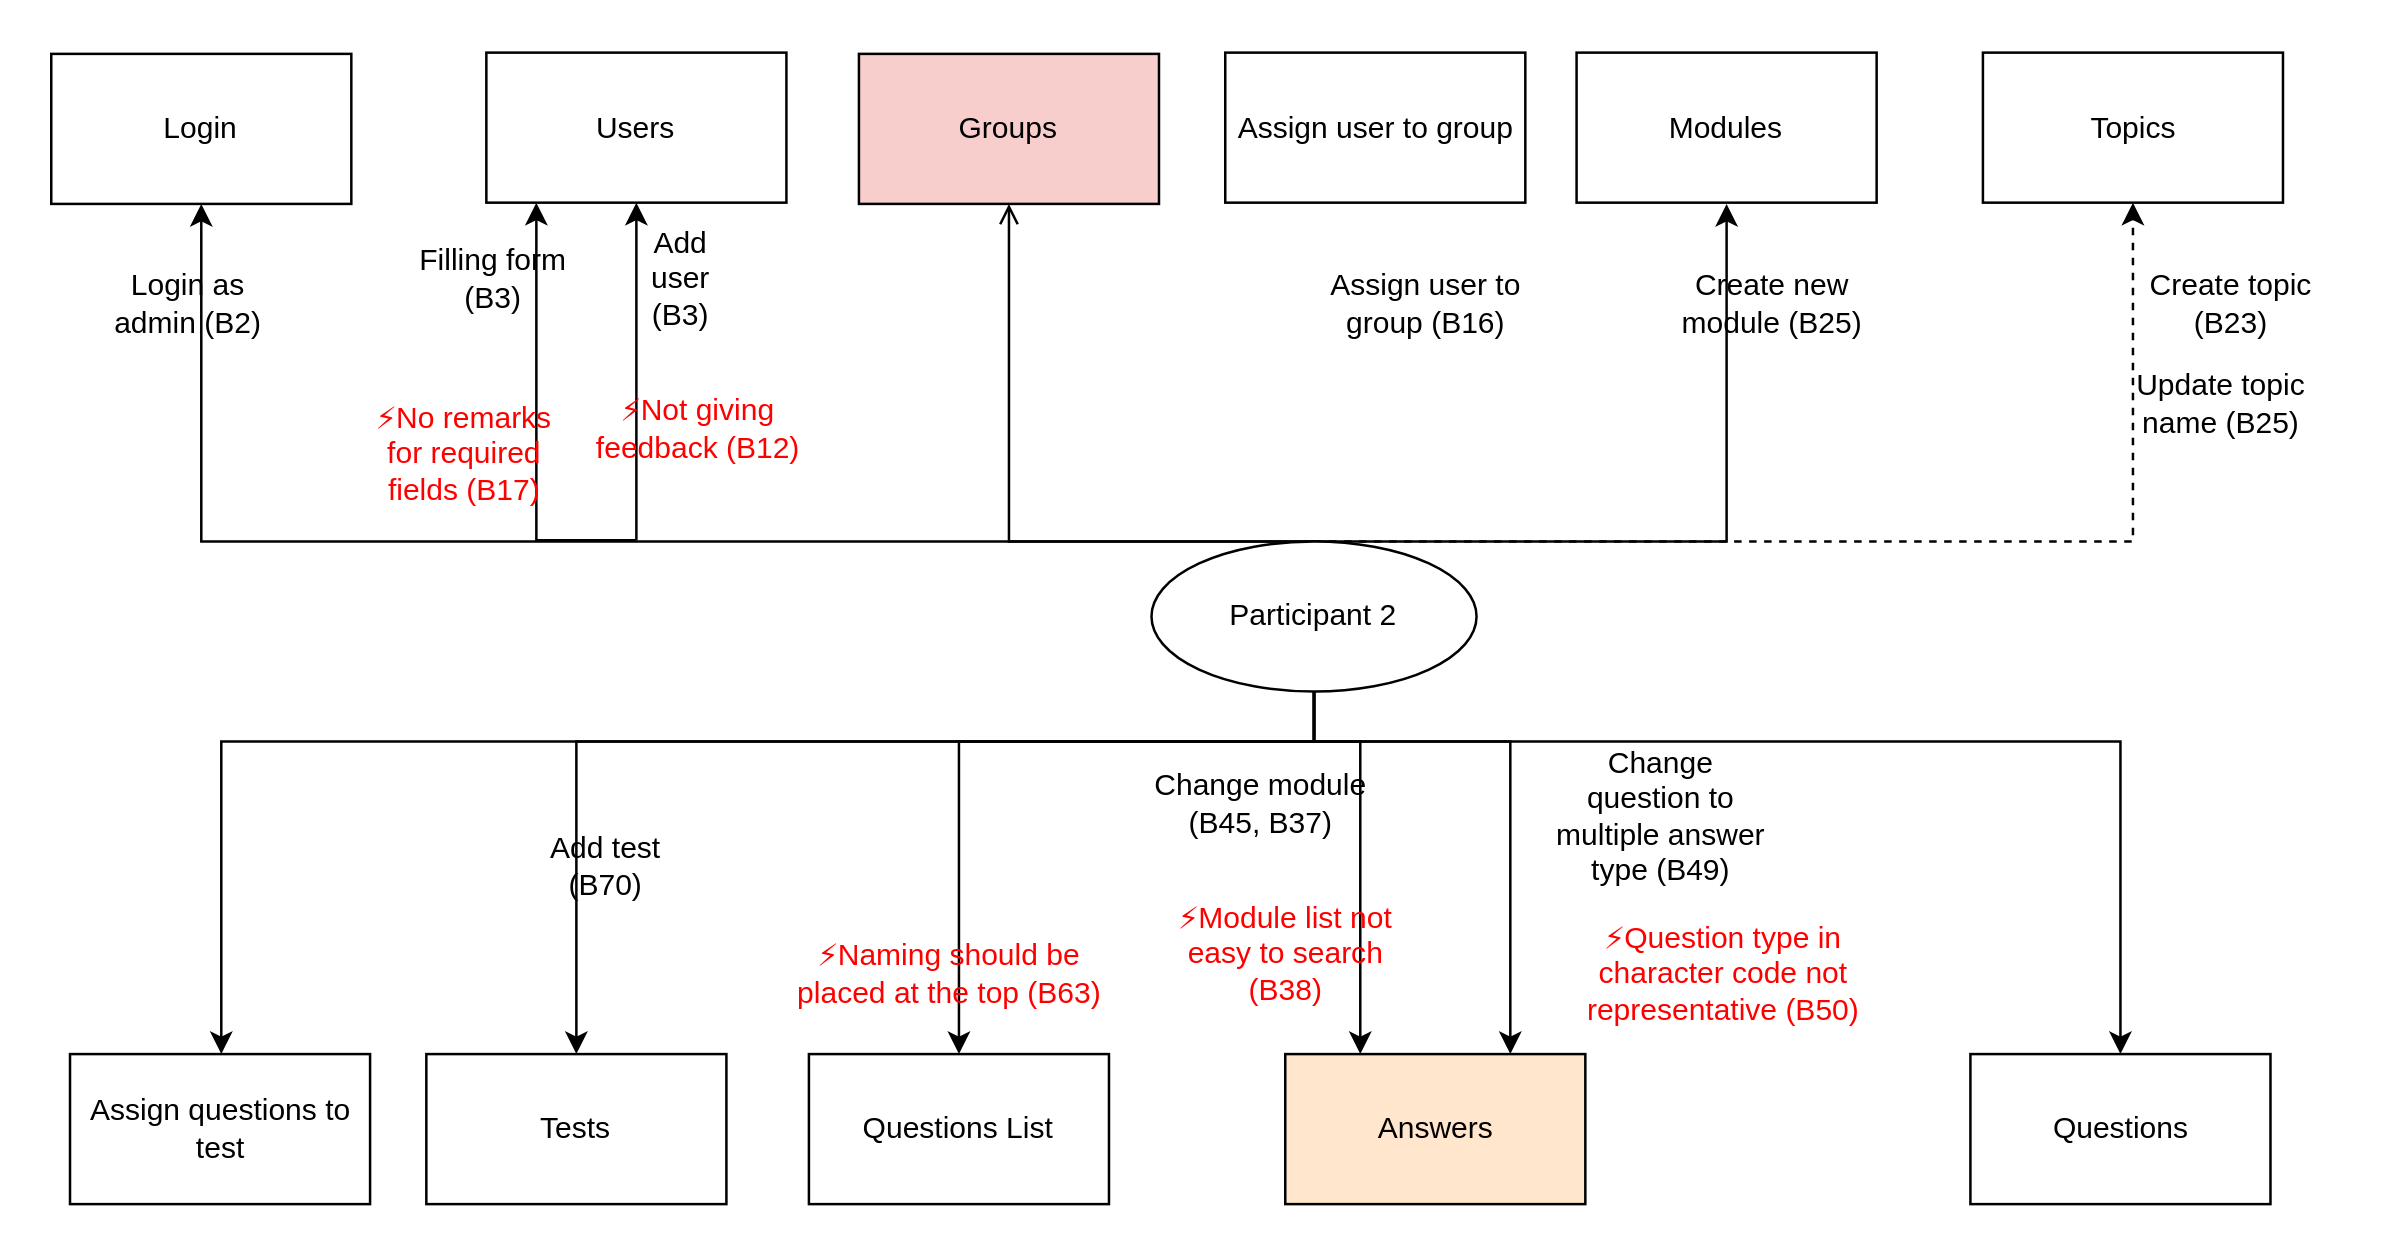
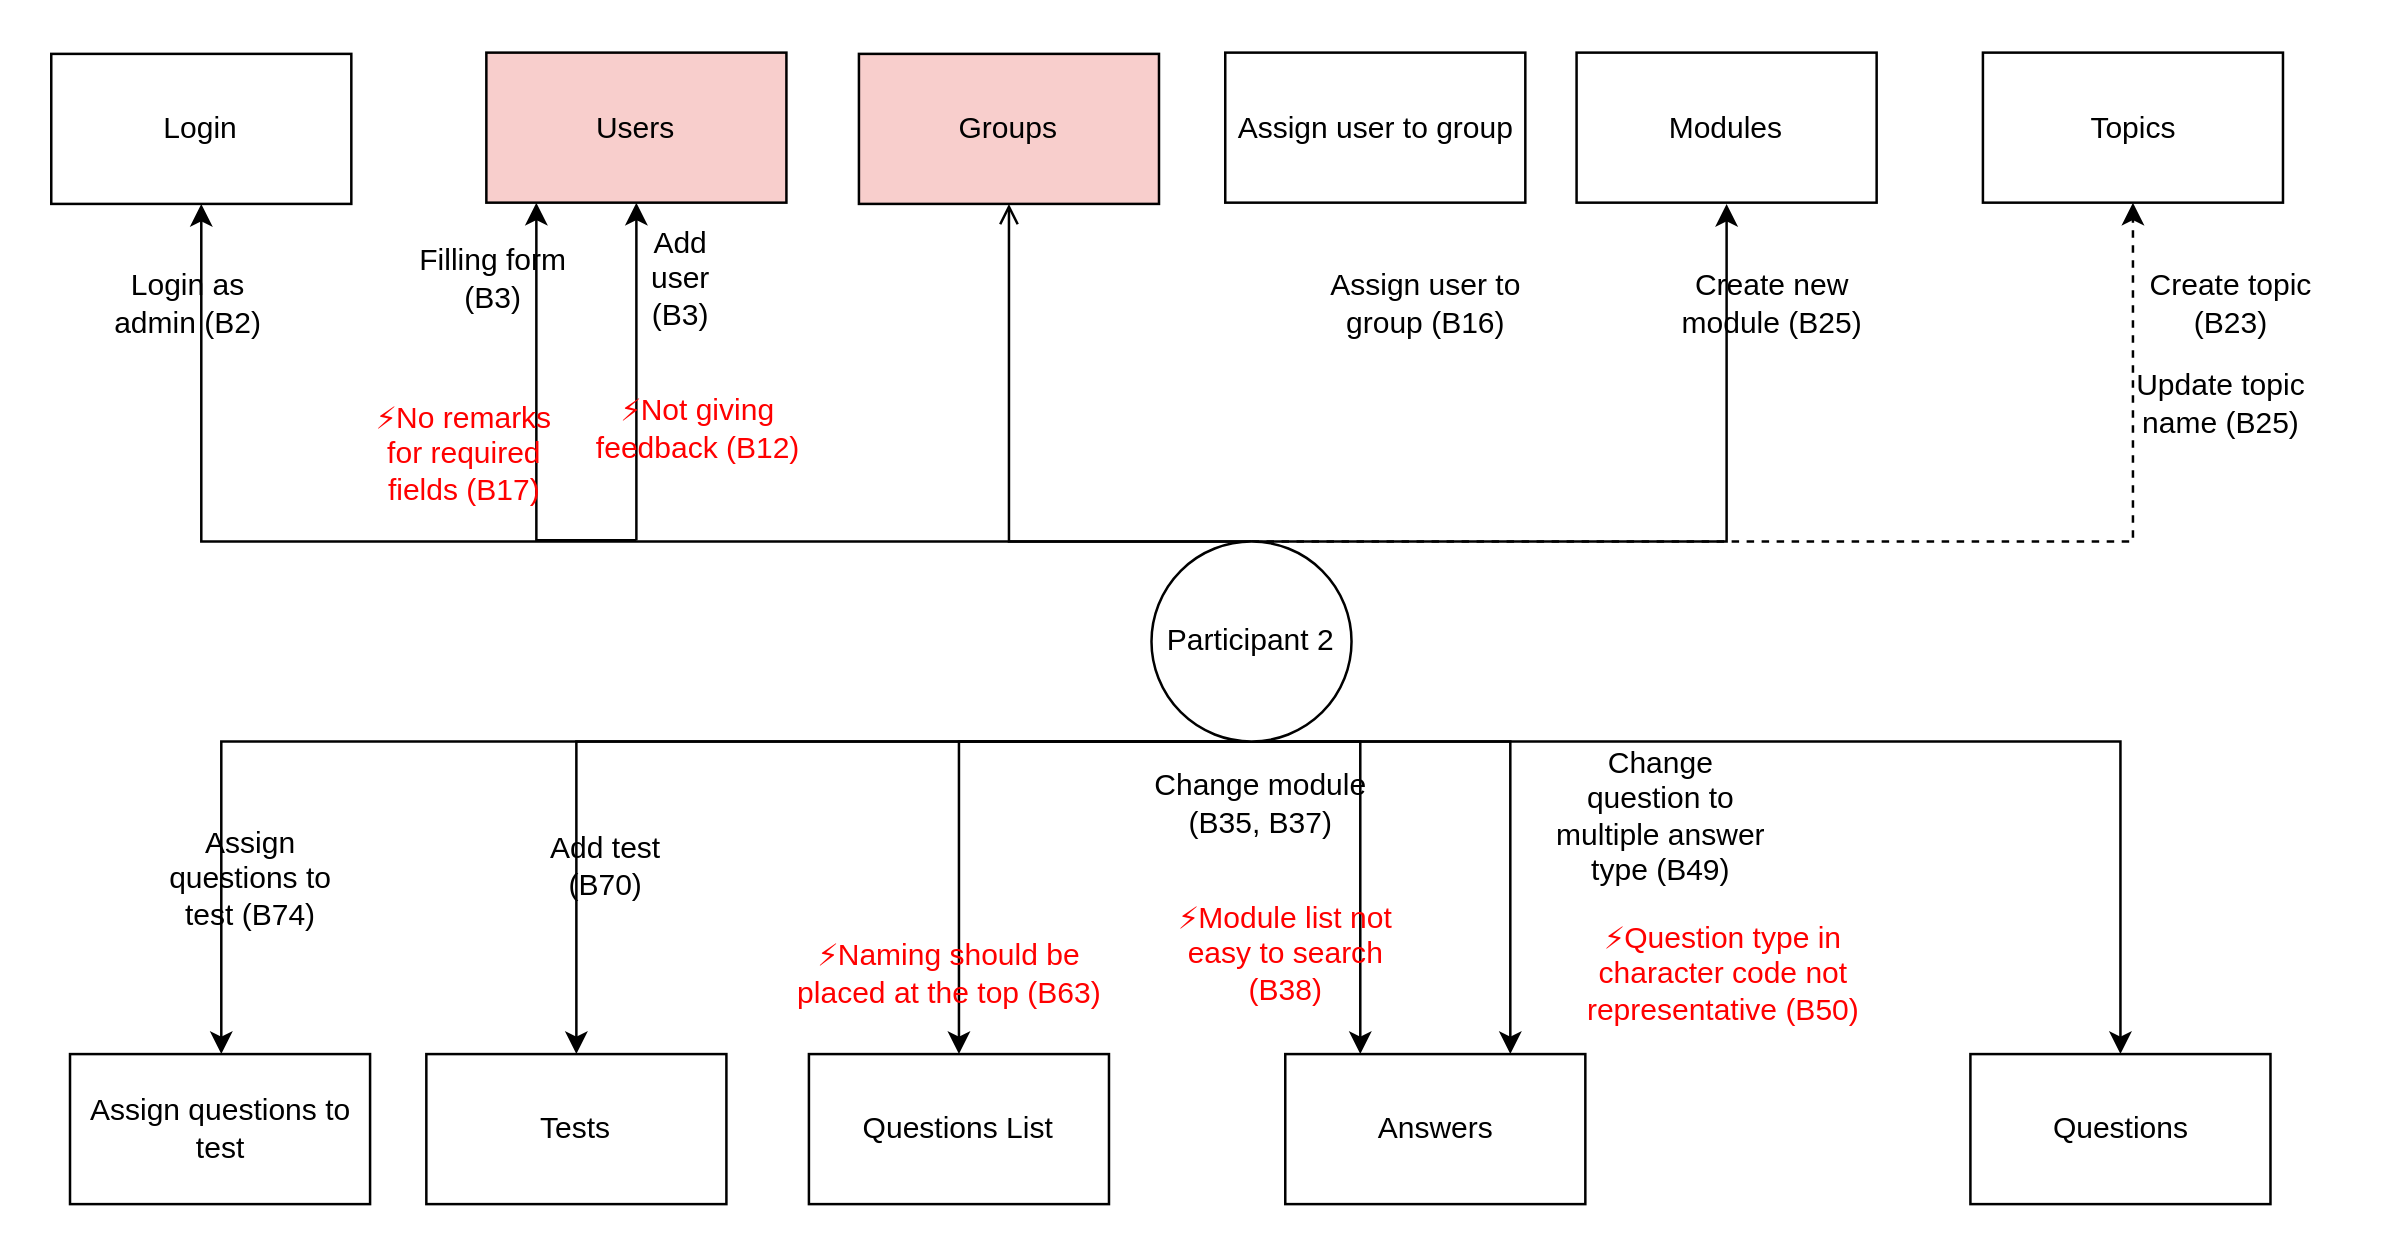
node "Users": fillcolor #ffffff -> #f8cecc
node "Participant 2": size 325x150 -> 200x200
node "Change module (B45, B37)": label "Change module (B45, B37)" -> "Change module (B35, B37)"
node "Assign questions to test (B74)": added
node "Answers": fillcolor #ffe6cc -> #ffffff
